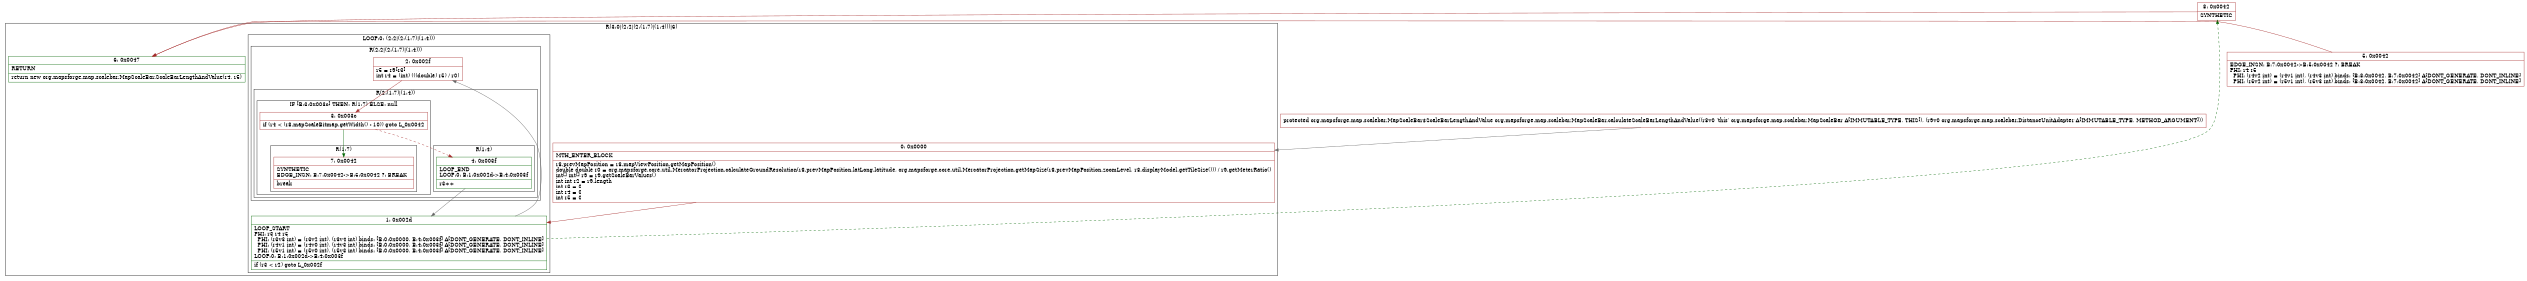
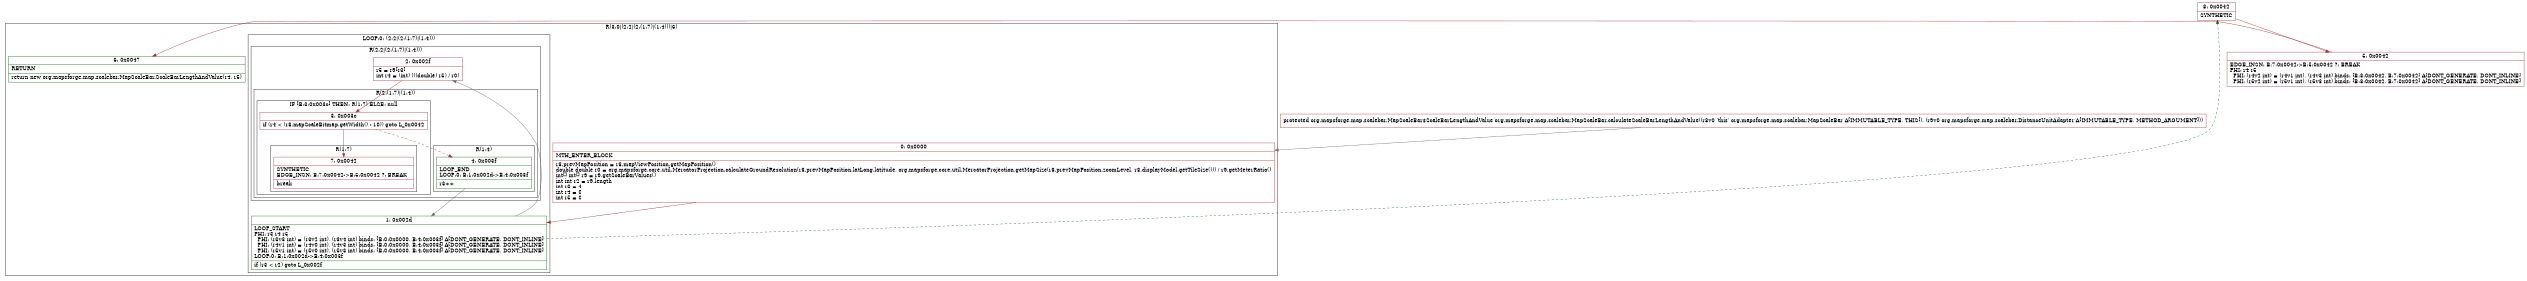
edge "8: 0x0042" -> "6: 0x0047": now "8: 0x0042" -> "5: 0x0042"
edge "3: 0x003c" -> "7: 0x0042": color darkgreen -> brown
node "0: 0x0000": text "int r3 = 0" -> "int r3 = 4"
